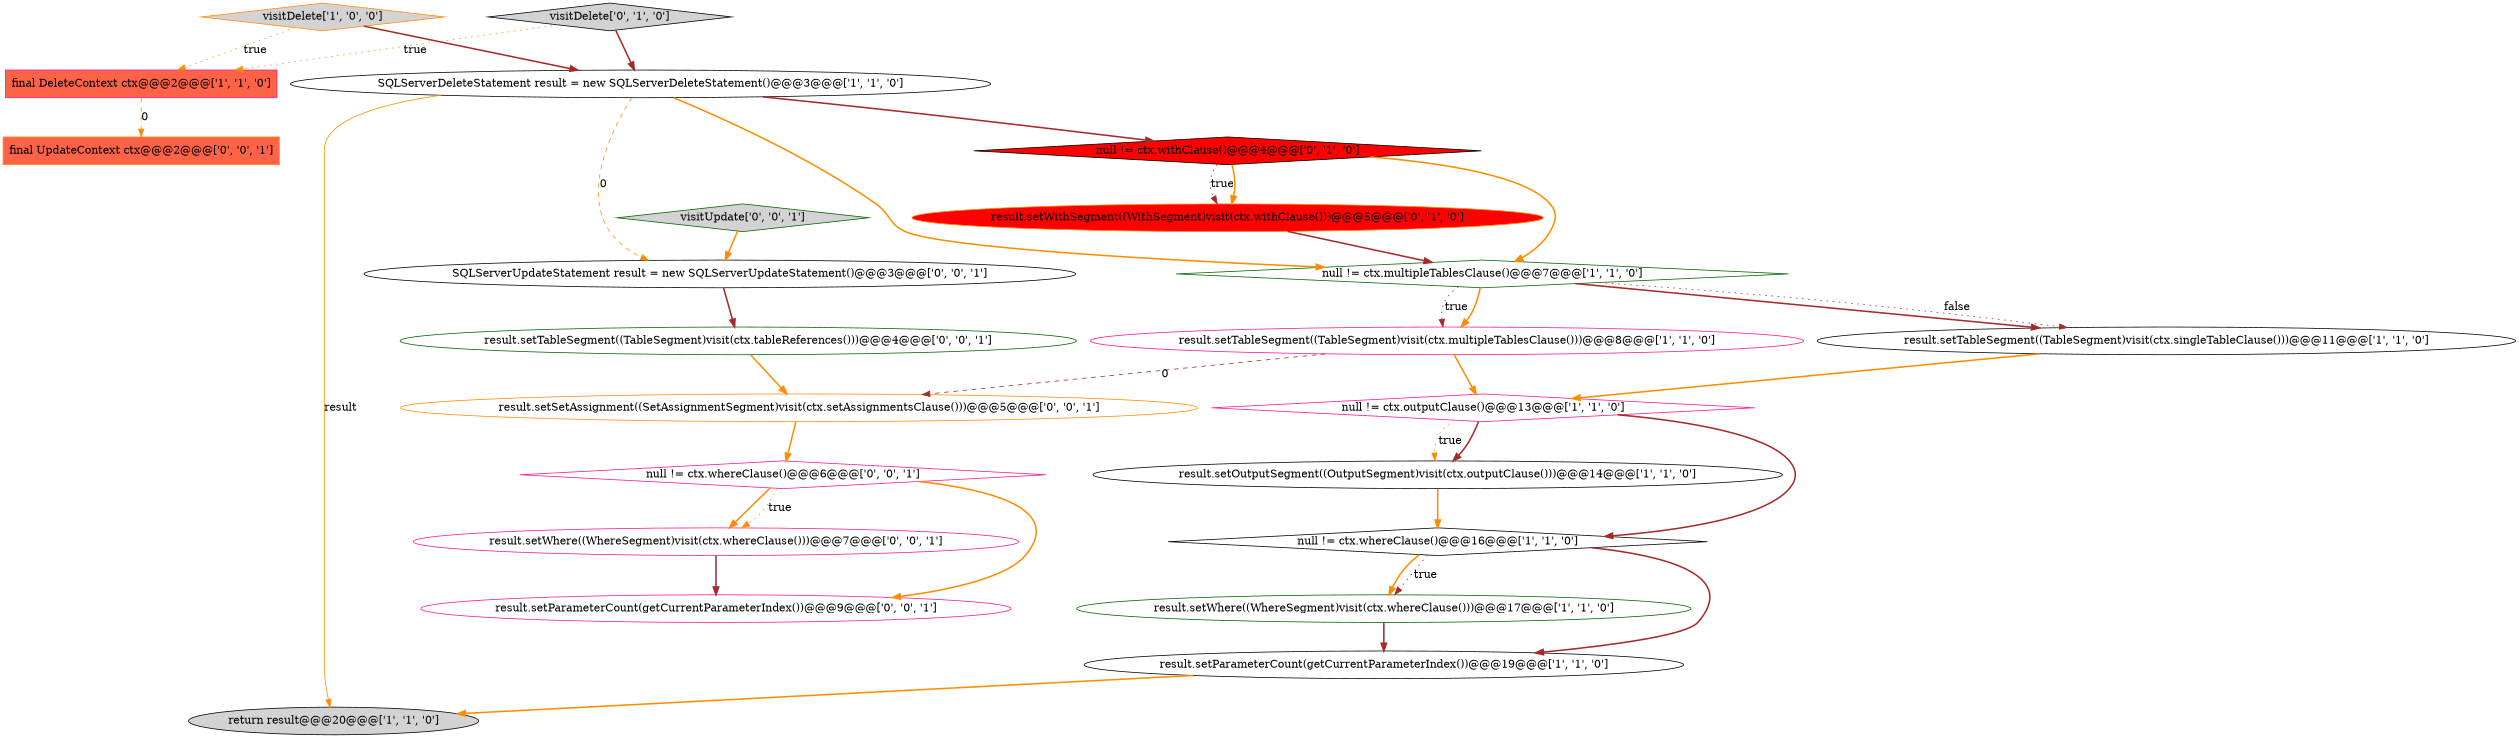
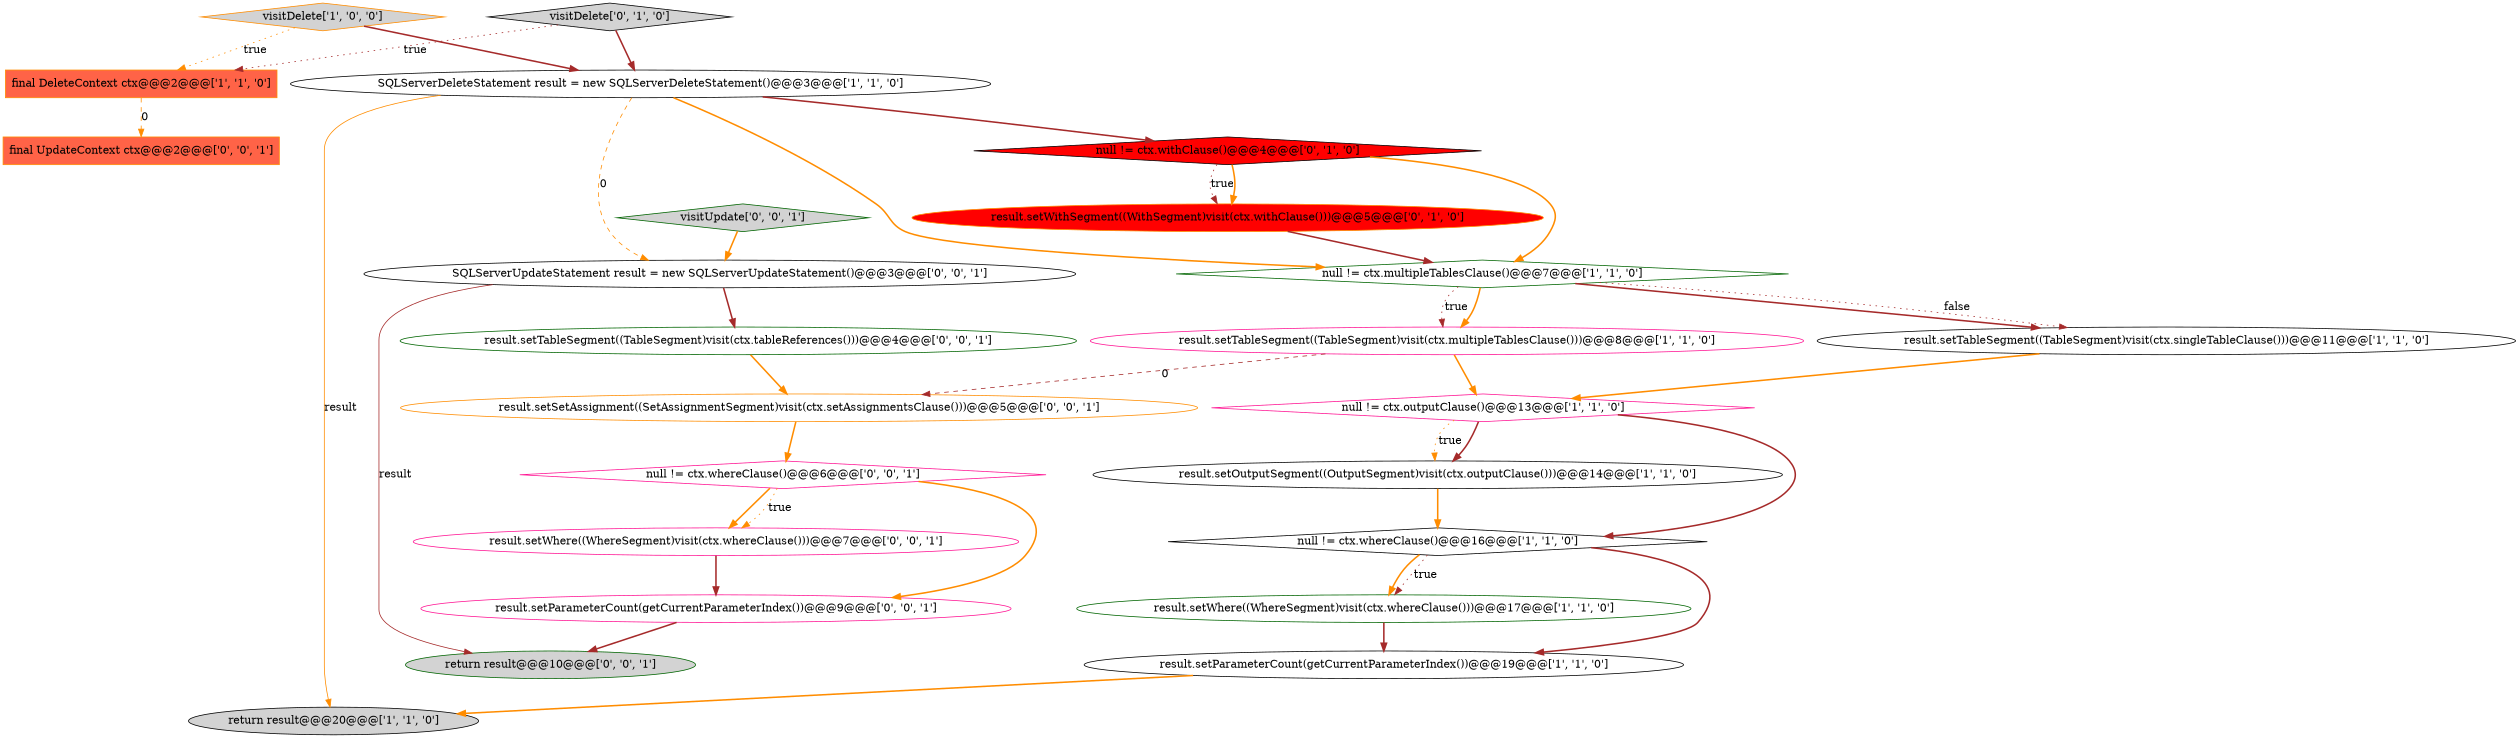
edge "visitDelete['0', '1', '0']" -> "final DeleteContext ctx@@@2@@@['1', '1', '0']": color darkorange -> brown
node "final DeleteContext ctx@@@2@@@['1', '1', '0']": color deeppink -> darkorange
node "return result@@@10@@@['0', '0', '1']": added
